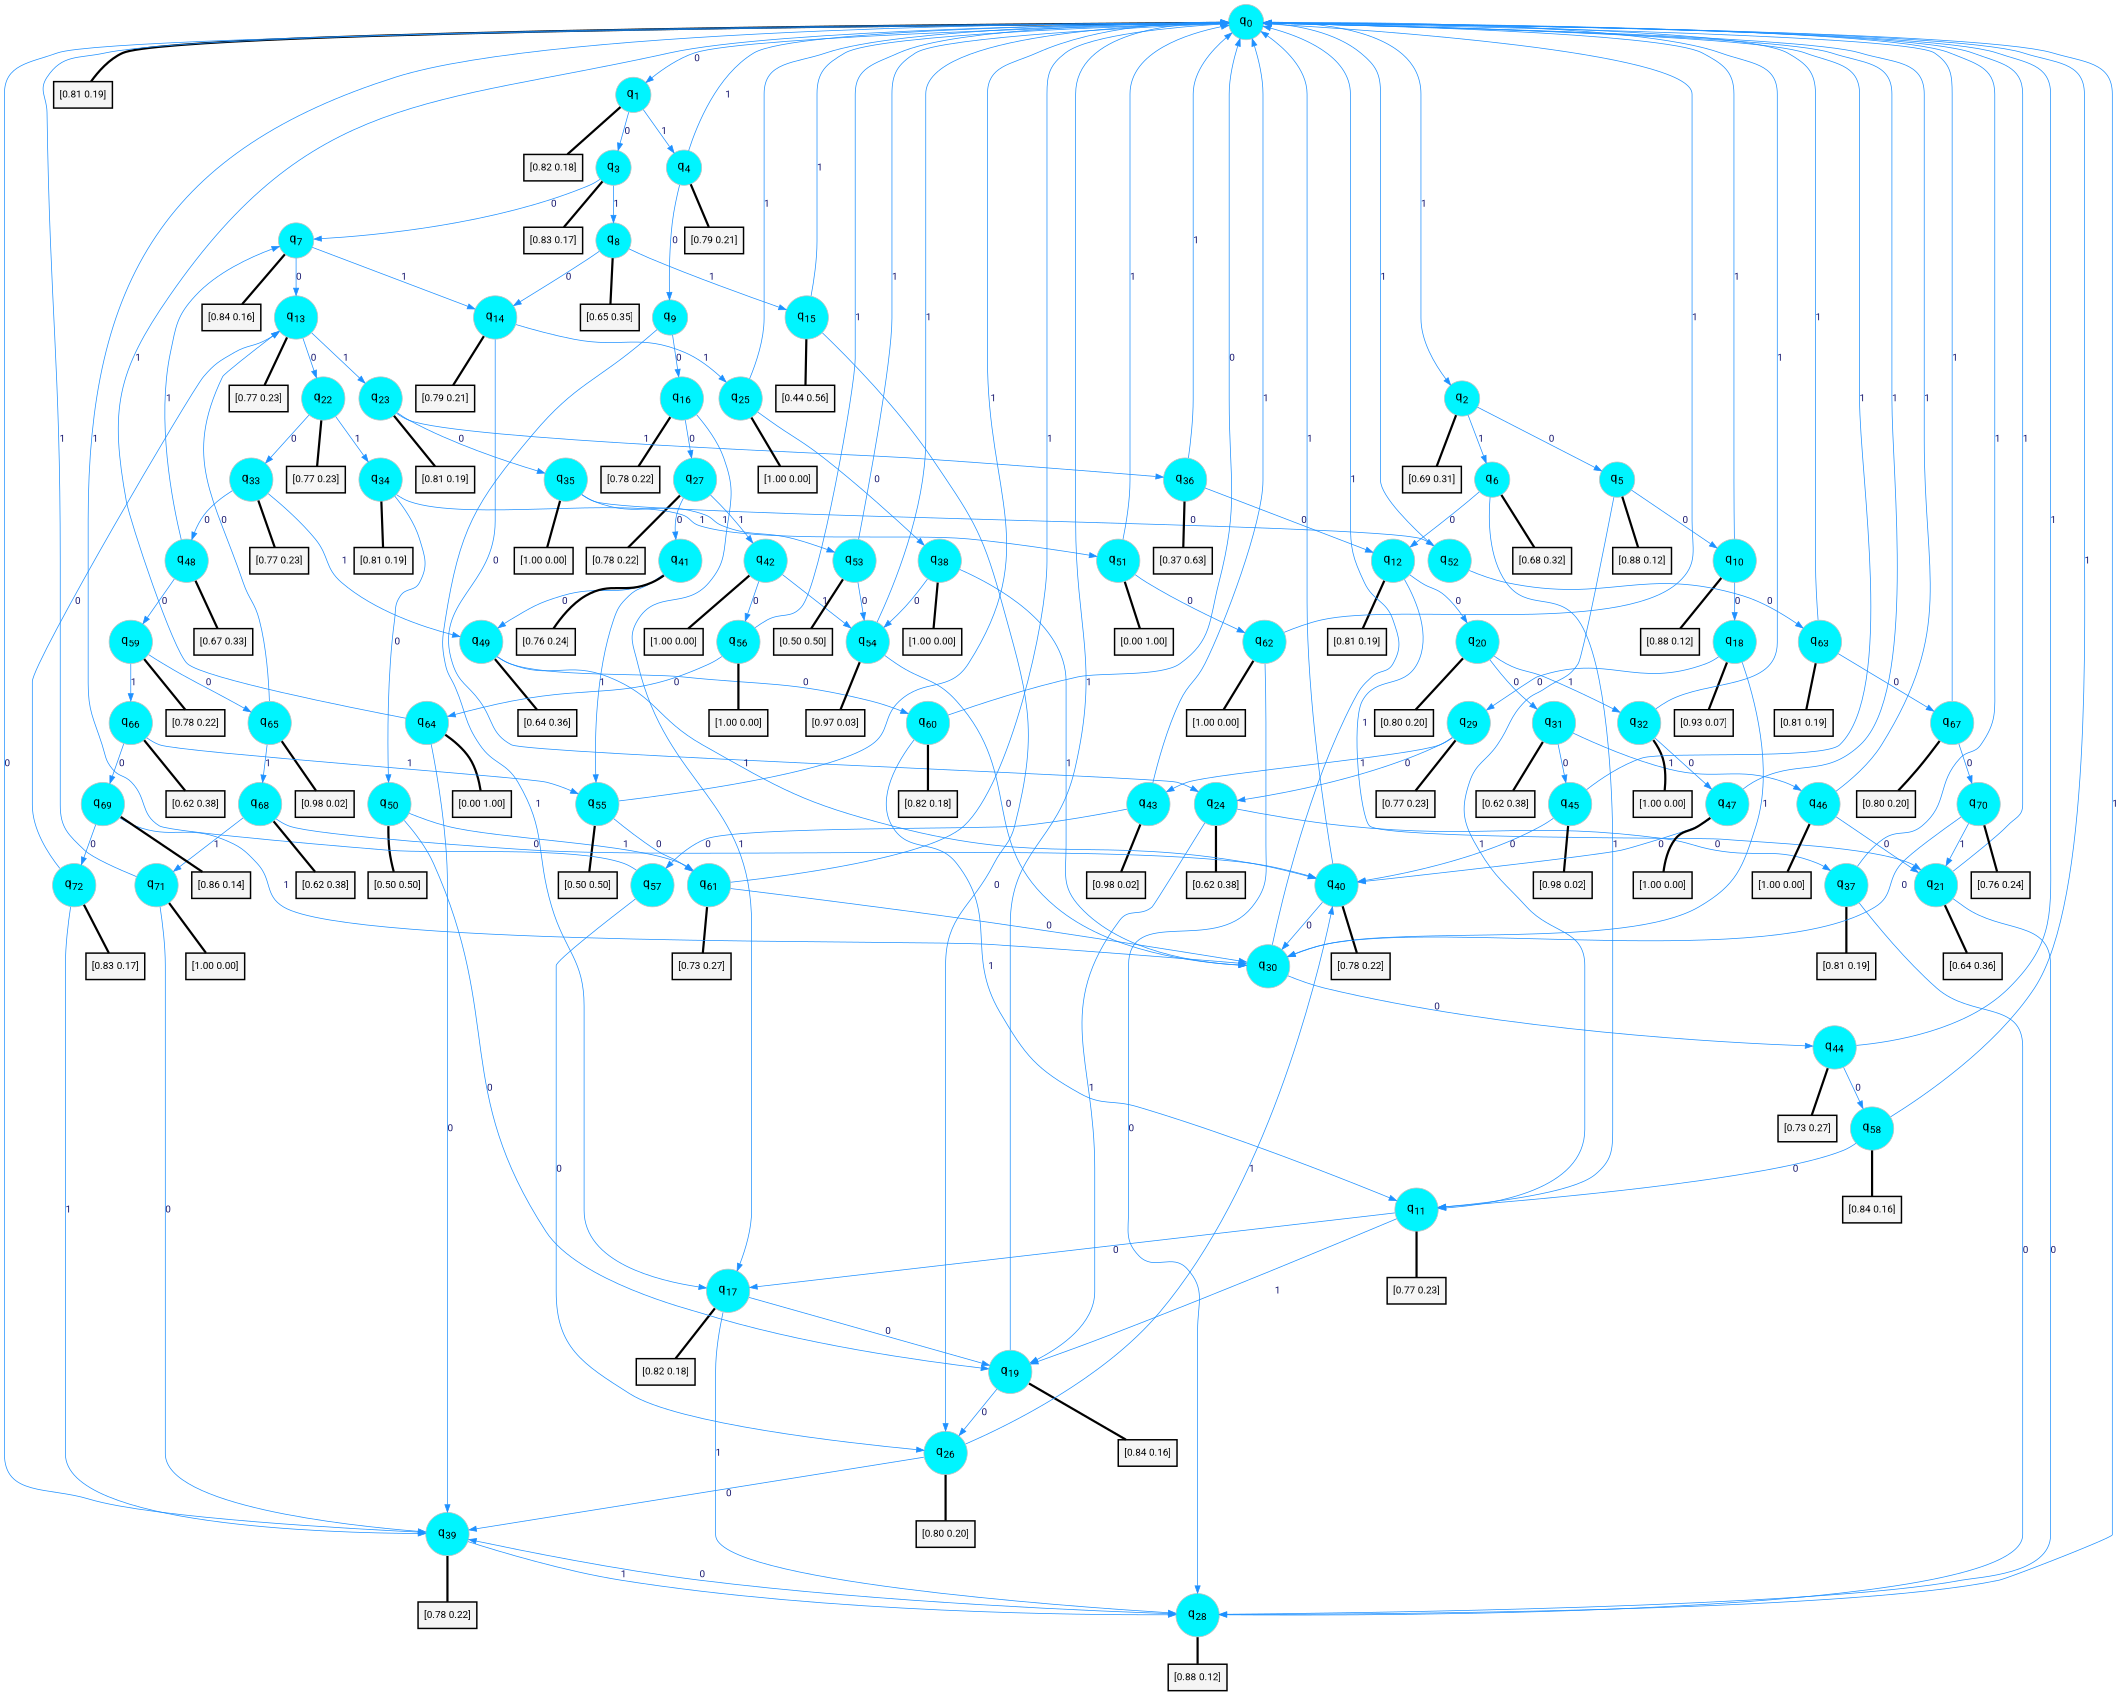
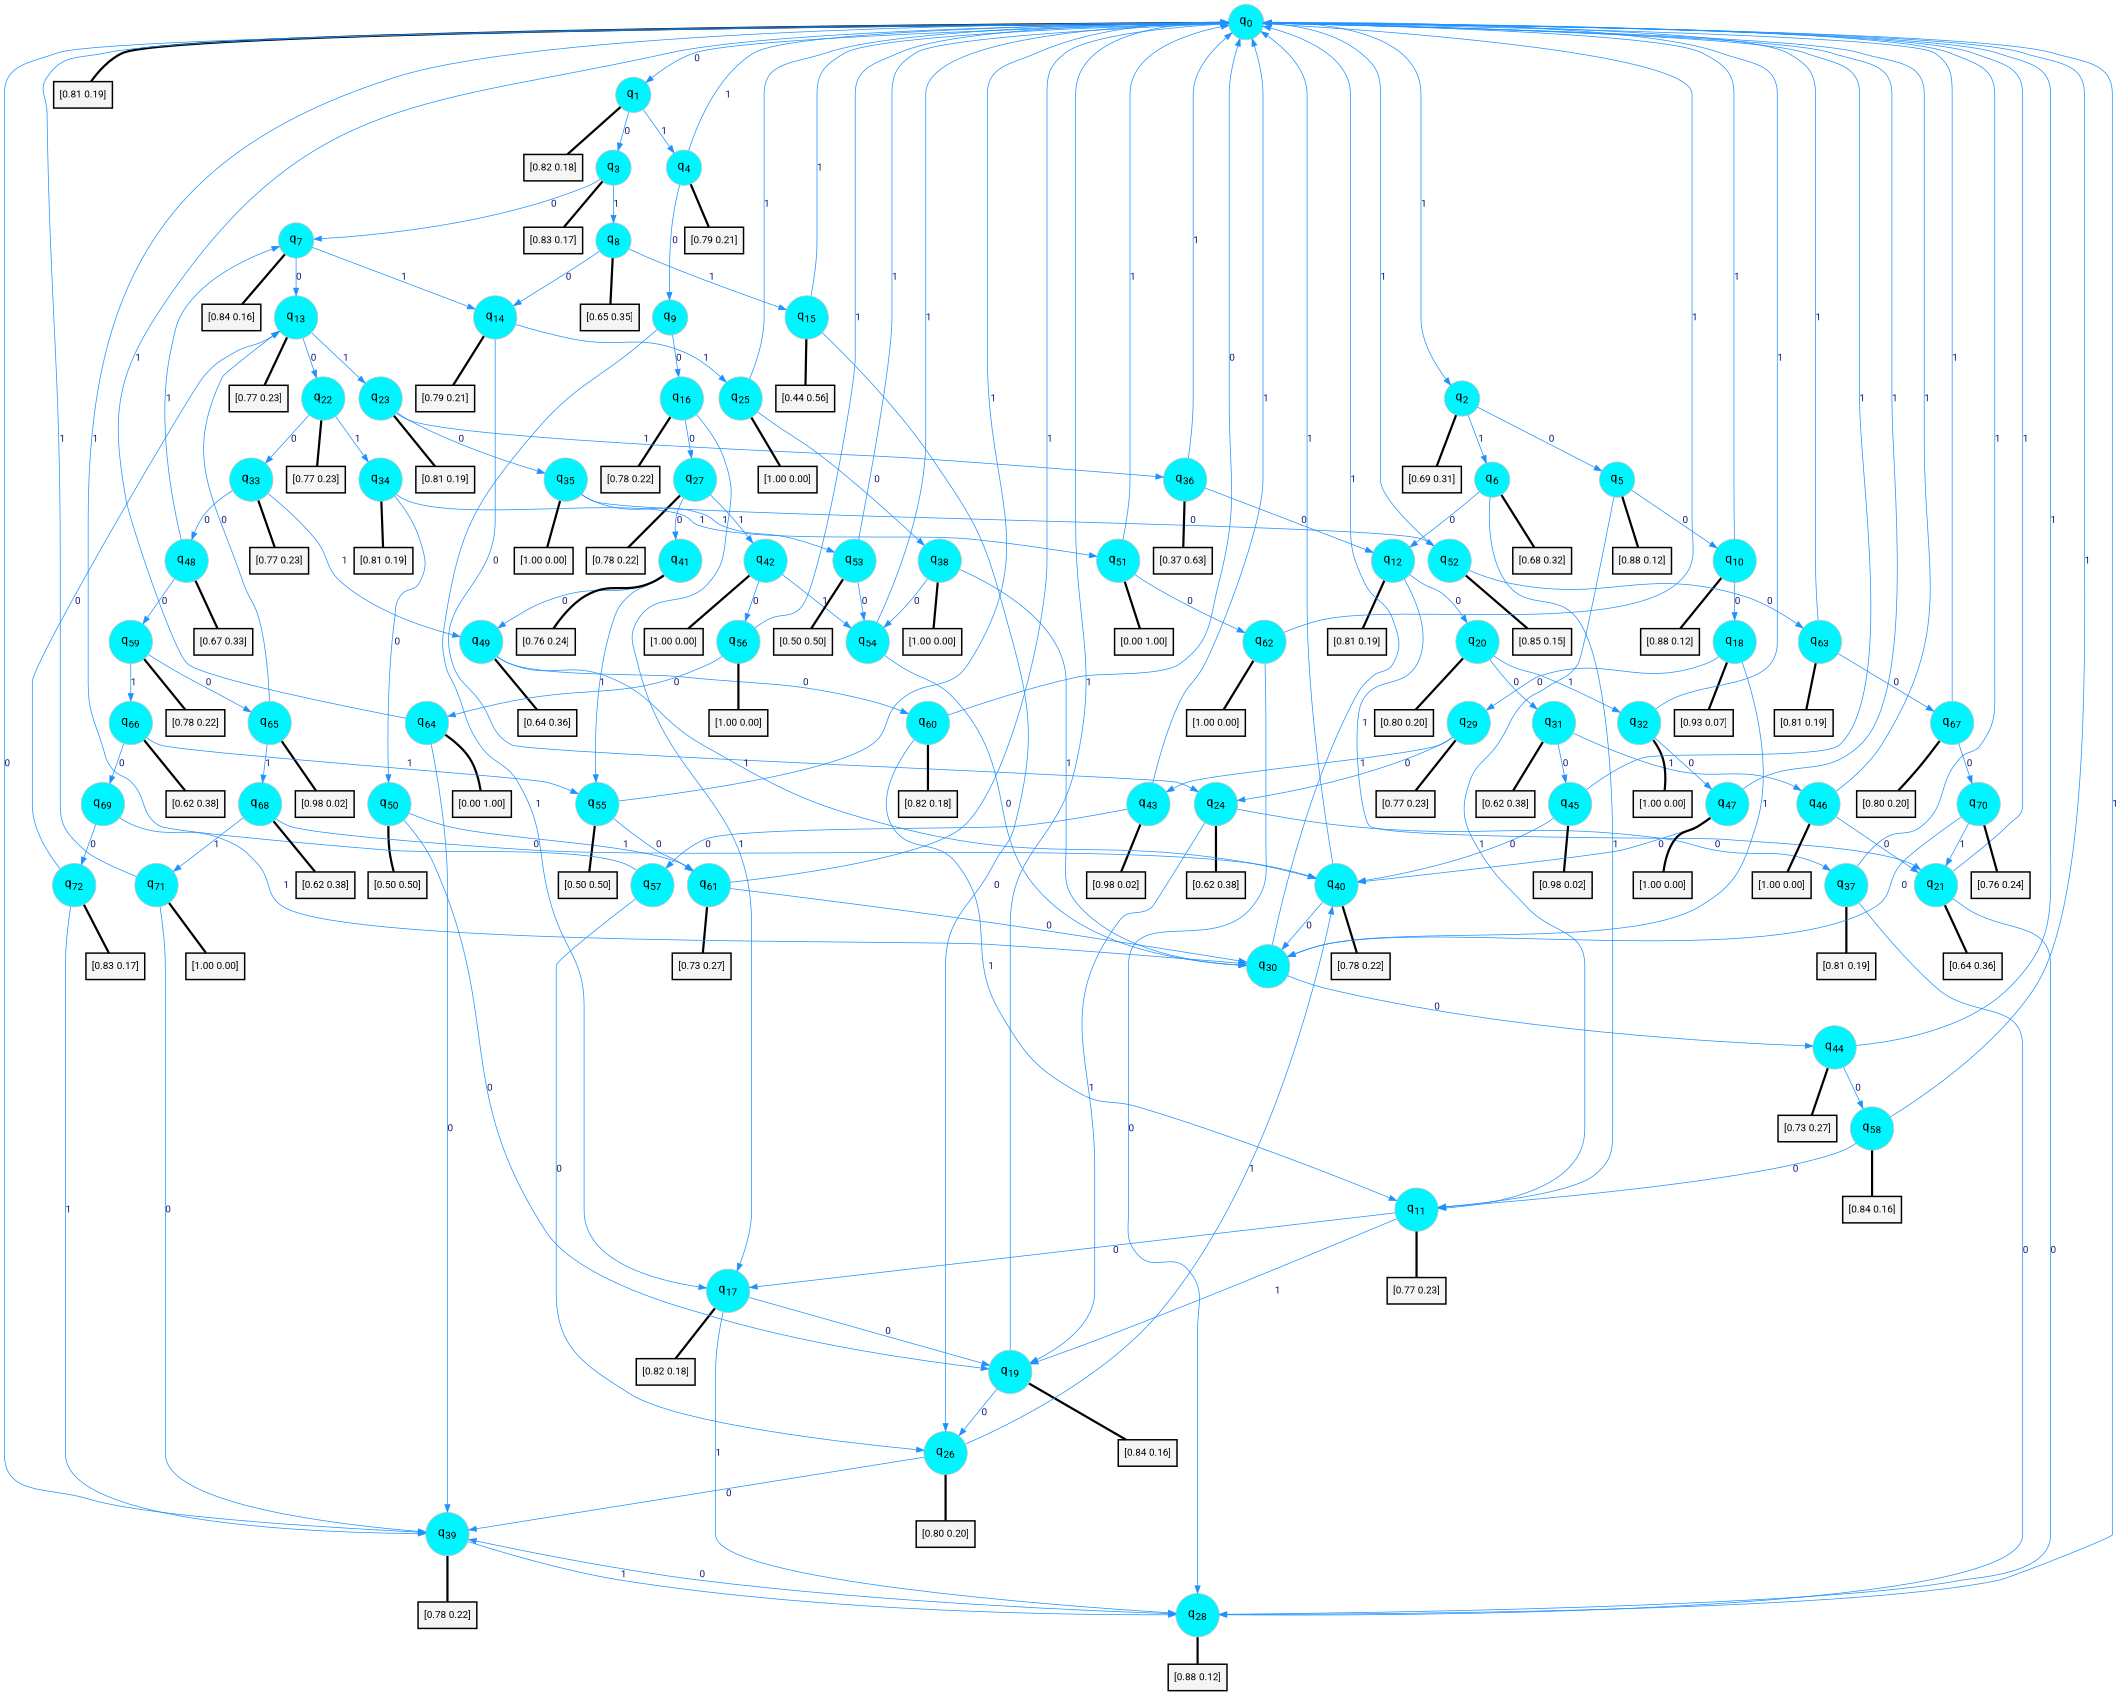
node "[0.85 0.15]": added
node "[0.97 0.03]": removed
node "[0.86 0.14]": removed
